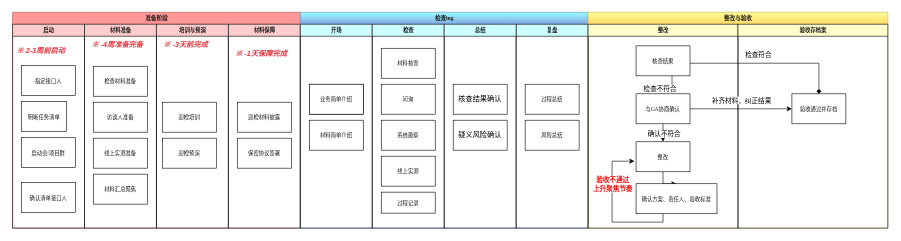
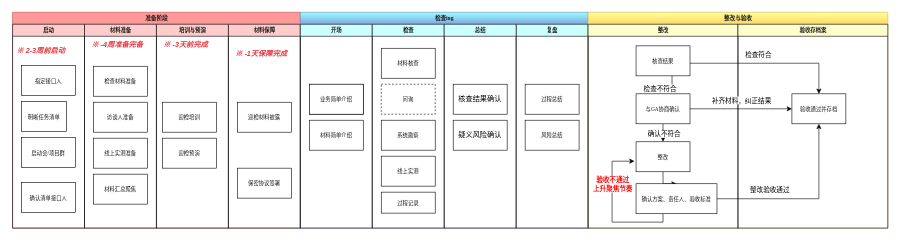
edge "核查结果" -> "验收通过并存档": arrowhead diamond -> classic
node "问询": style solid -> dashed
node "保密协议签署": moved (264, 153) -> (264, 183)
edge "确认方案、责任人、验收标准" -> "验收通过并存档": added, label "整改验收通过"
